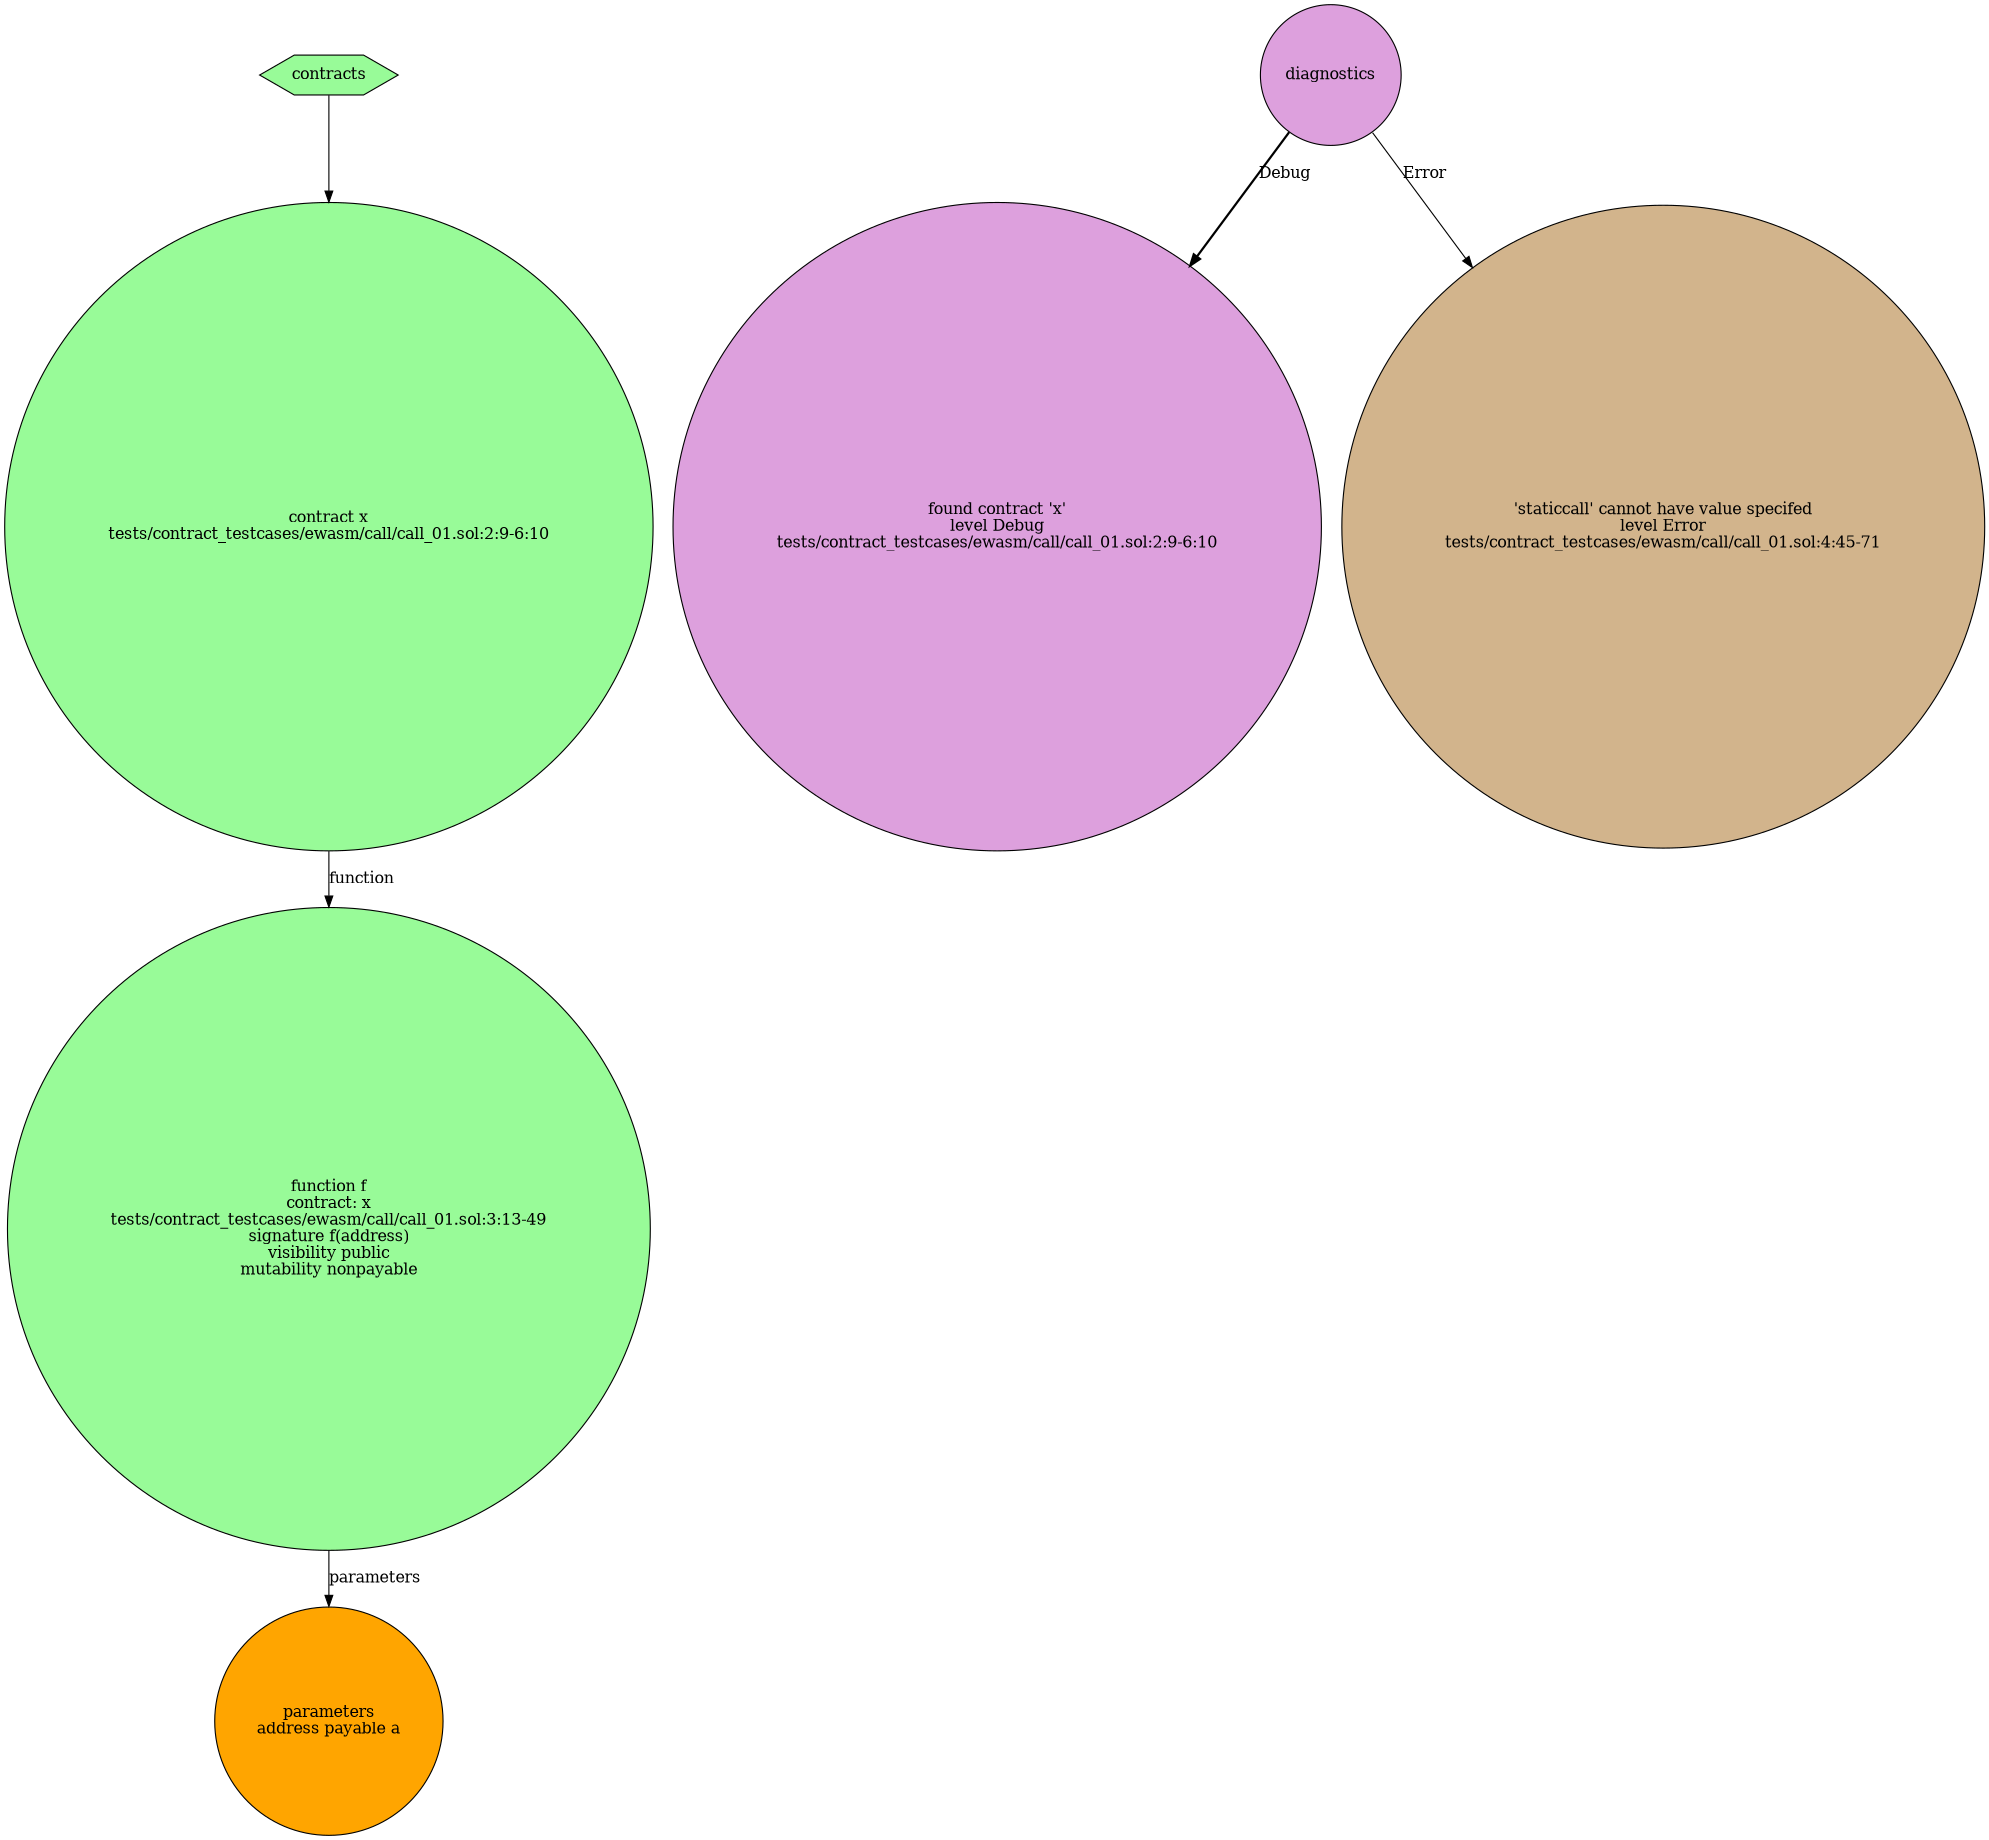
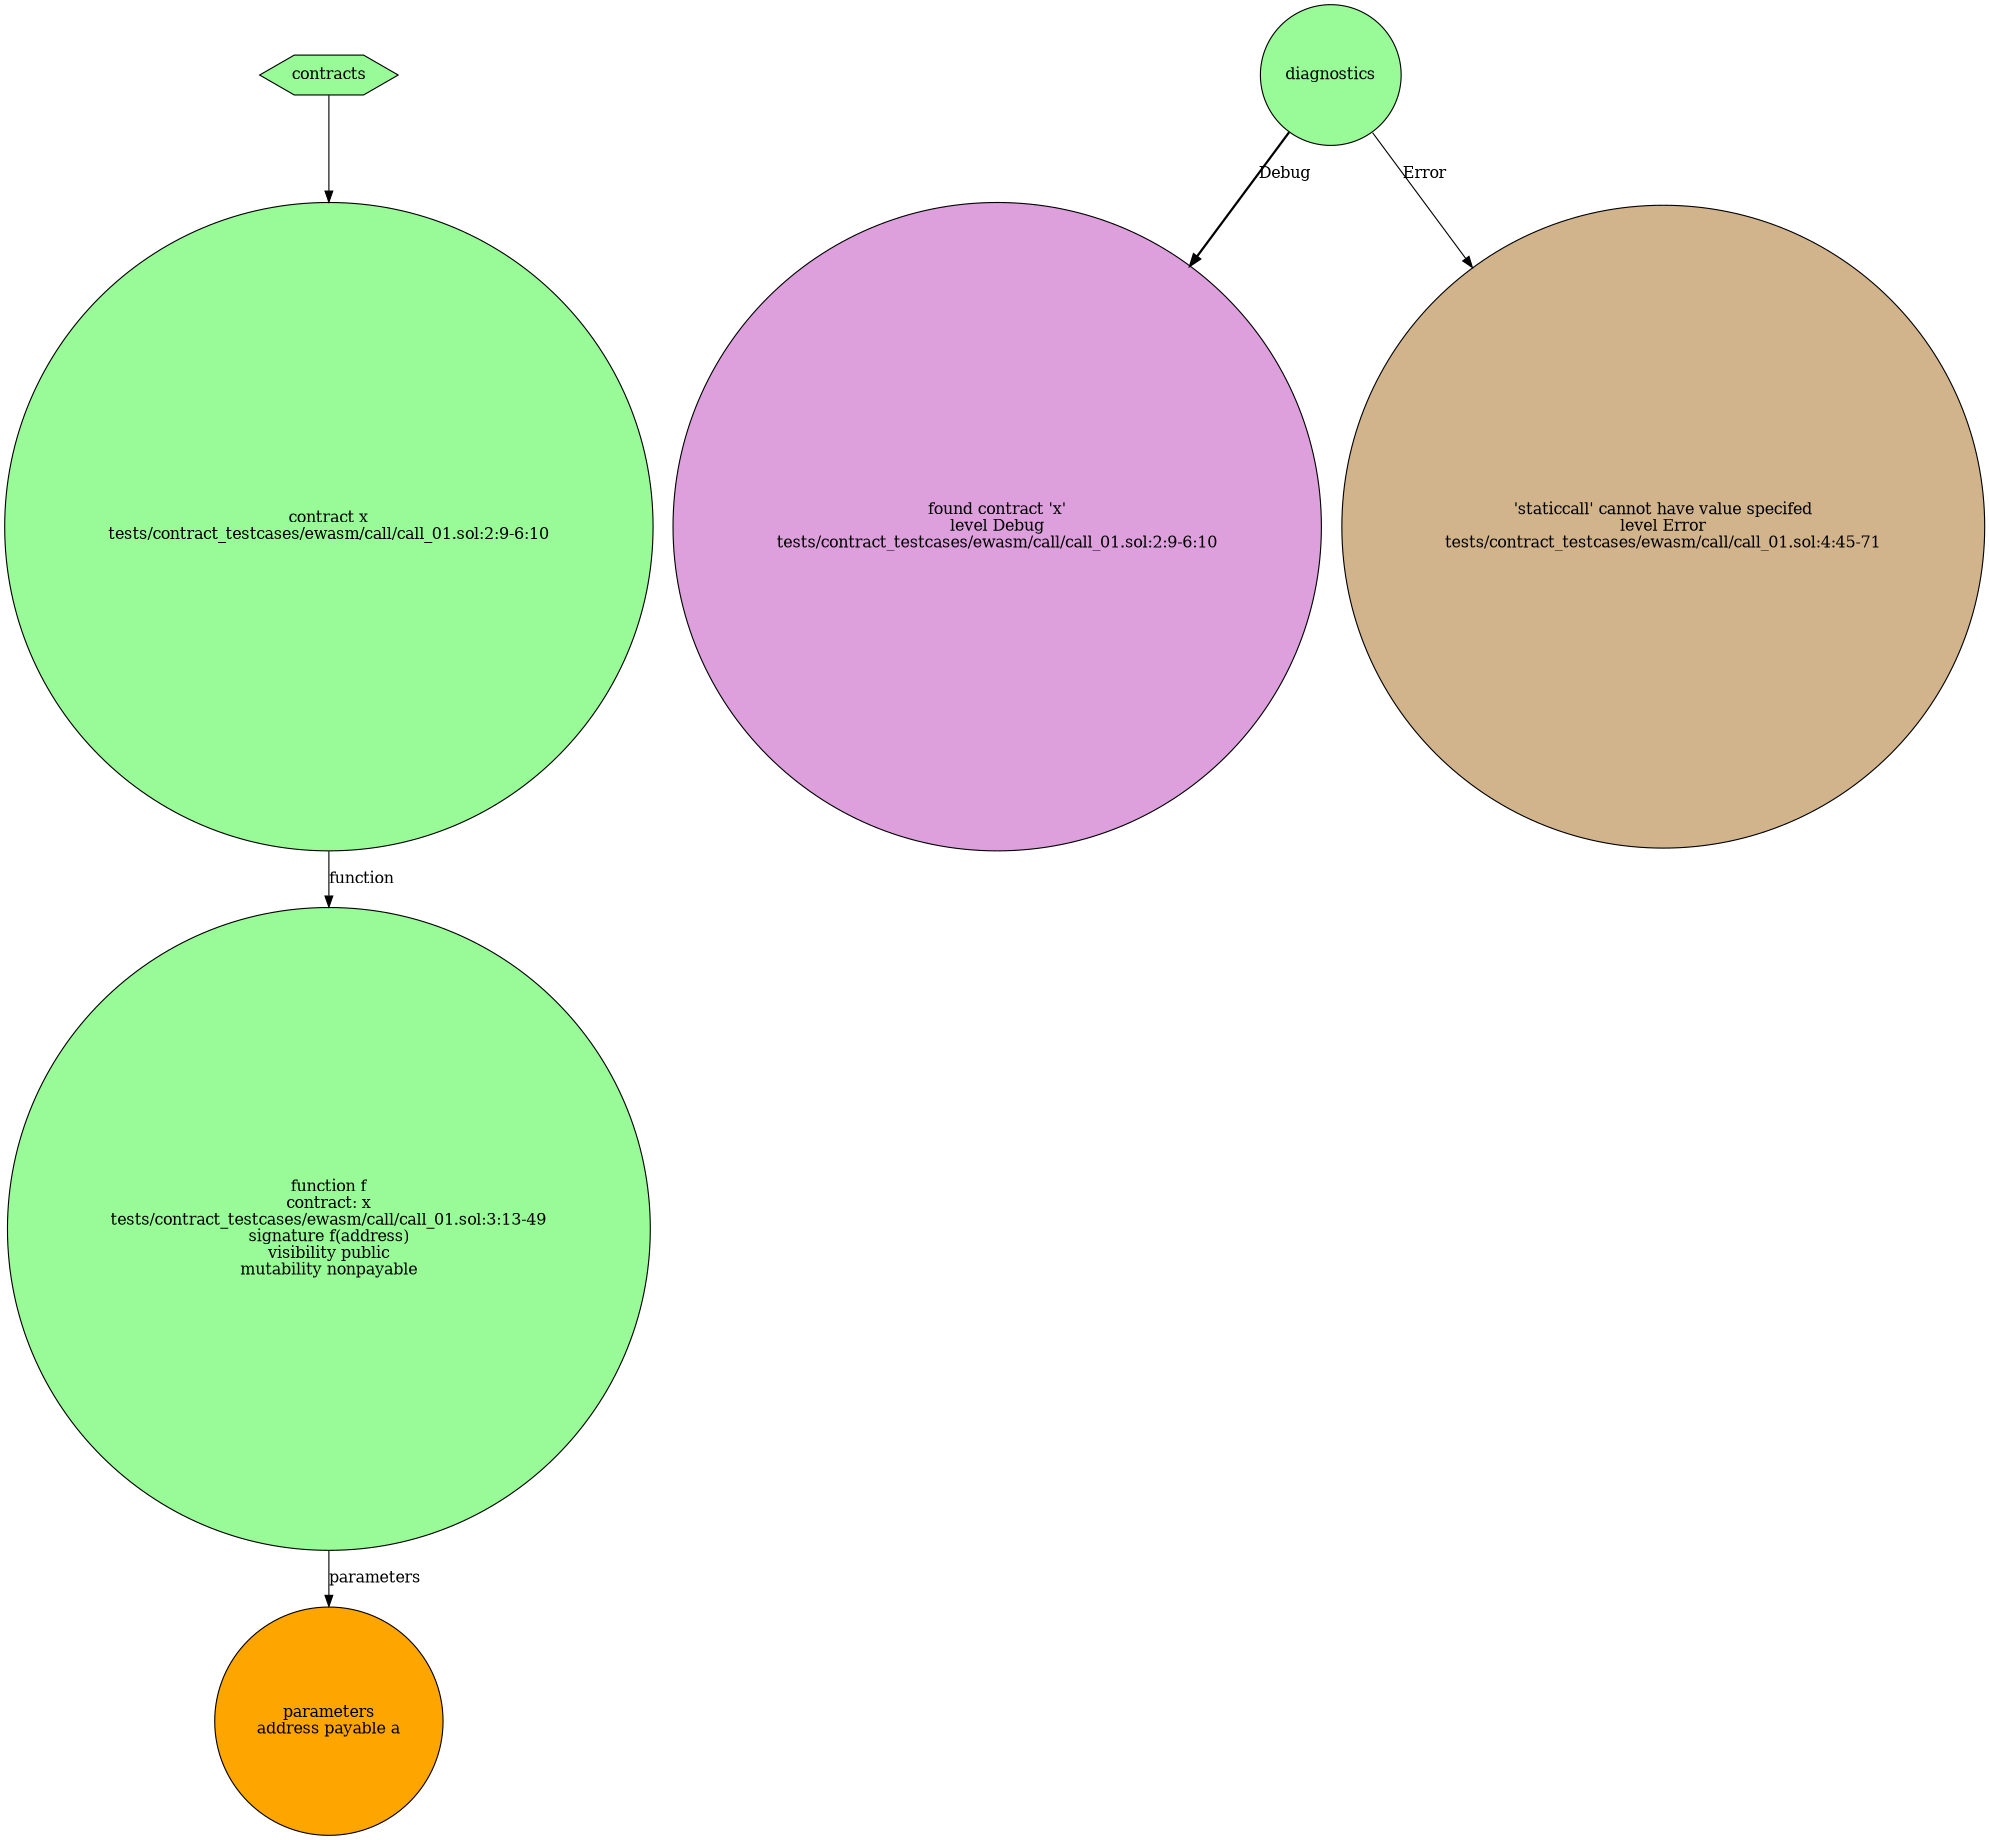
node "diagnostics": fillcolor plum -> palegreen
